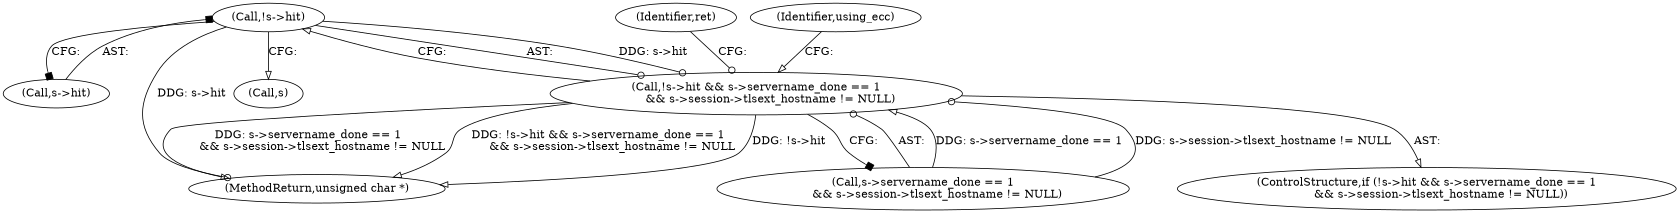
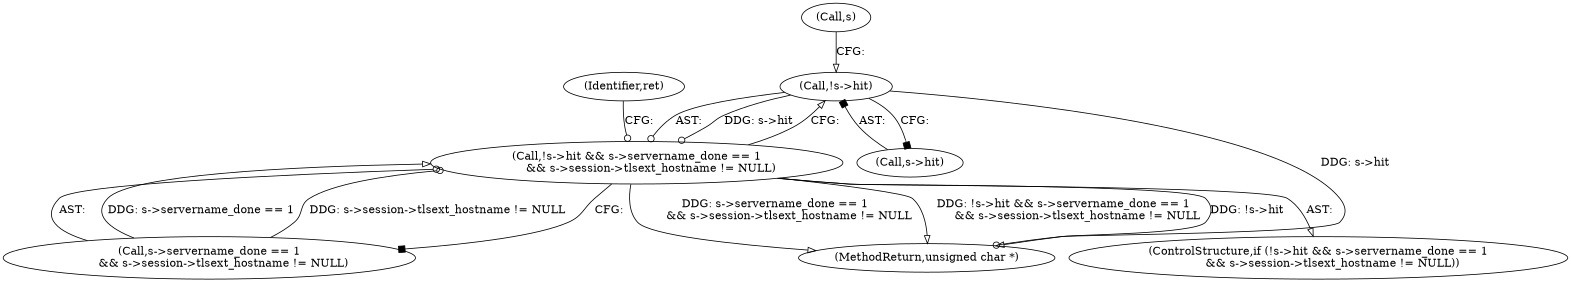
node "(Identifier,using_ecc)": removed
edge "(Call,!s->hit)" -> "(Call,s)": reversed
